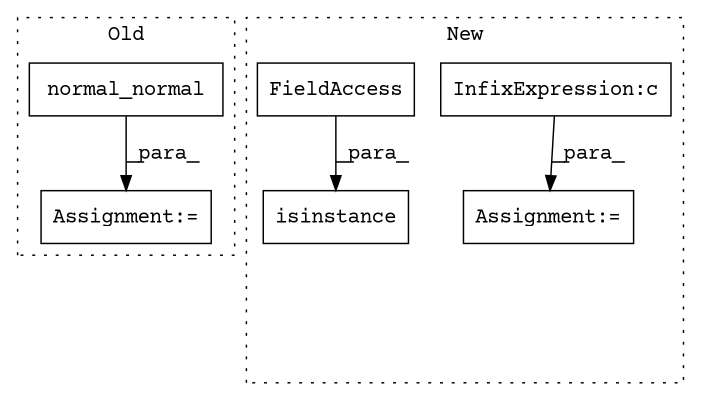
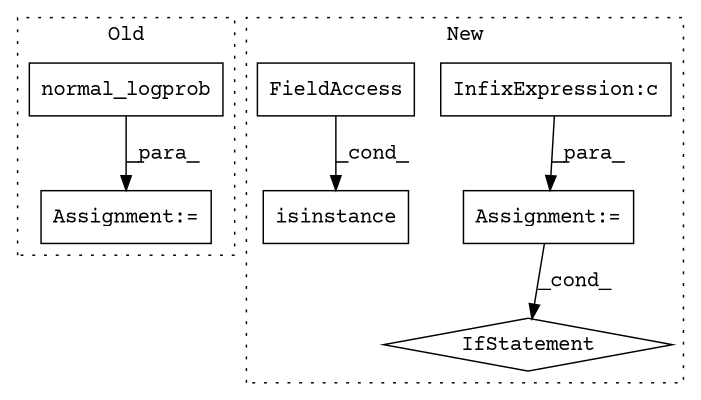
node "normal_normal": label "normal_normal" -> "normal_logprob"
edge "FieldAccess" -> "isinstance": label "_para_" -> "_cond_"
node "IfStatement": added
